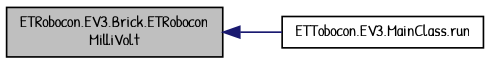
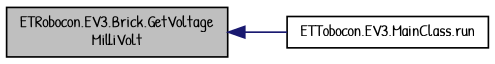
node "ETRobocon.EV3.Brick.ETRobocon MilliVolt": label "ETRobocon.EV3.Brick.ETRobocon MilliVolt" -> "ETRobocon.EV3.Brick.GetVoltage MilliVolt"
